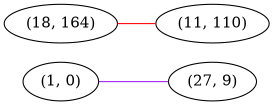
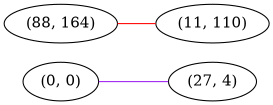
node "(18, 164)": label "(18, 164)" -> "(88, 164)"
node "(1, 0)": label "(1, 0)" -> "(0, 0)"
node "(27, 9)": label "(27, 9)" -> "(27, 4)"
